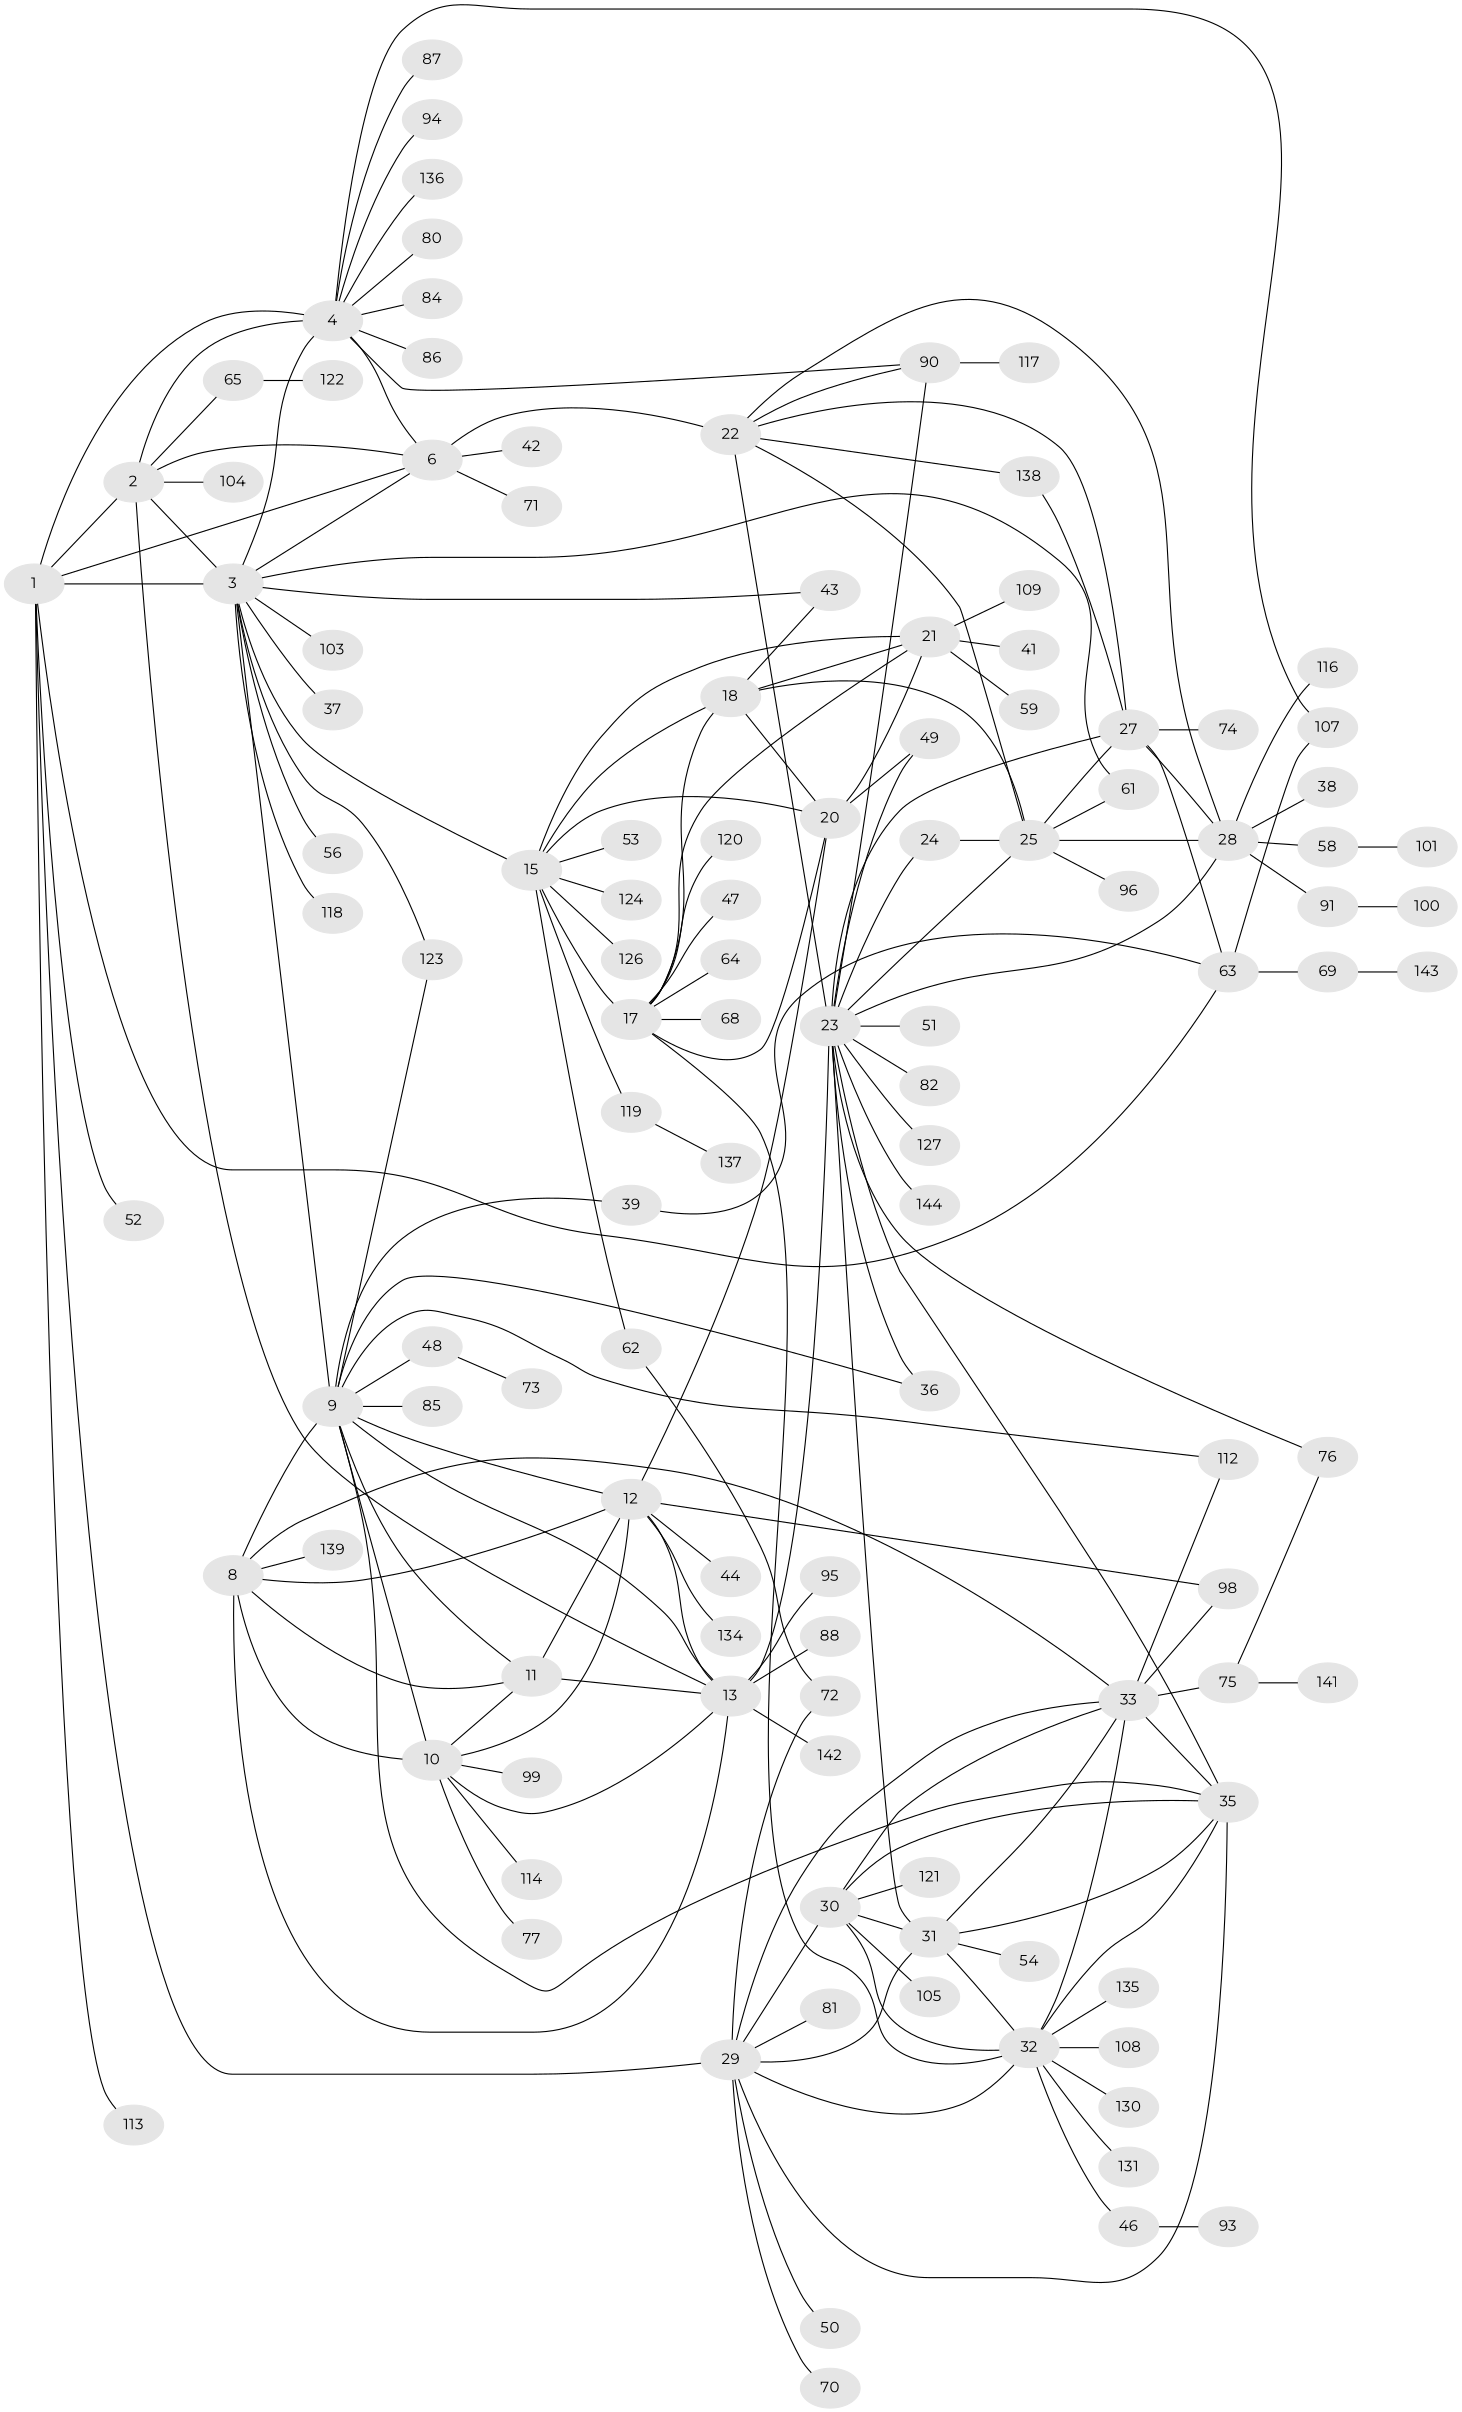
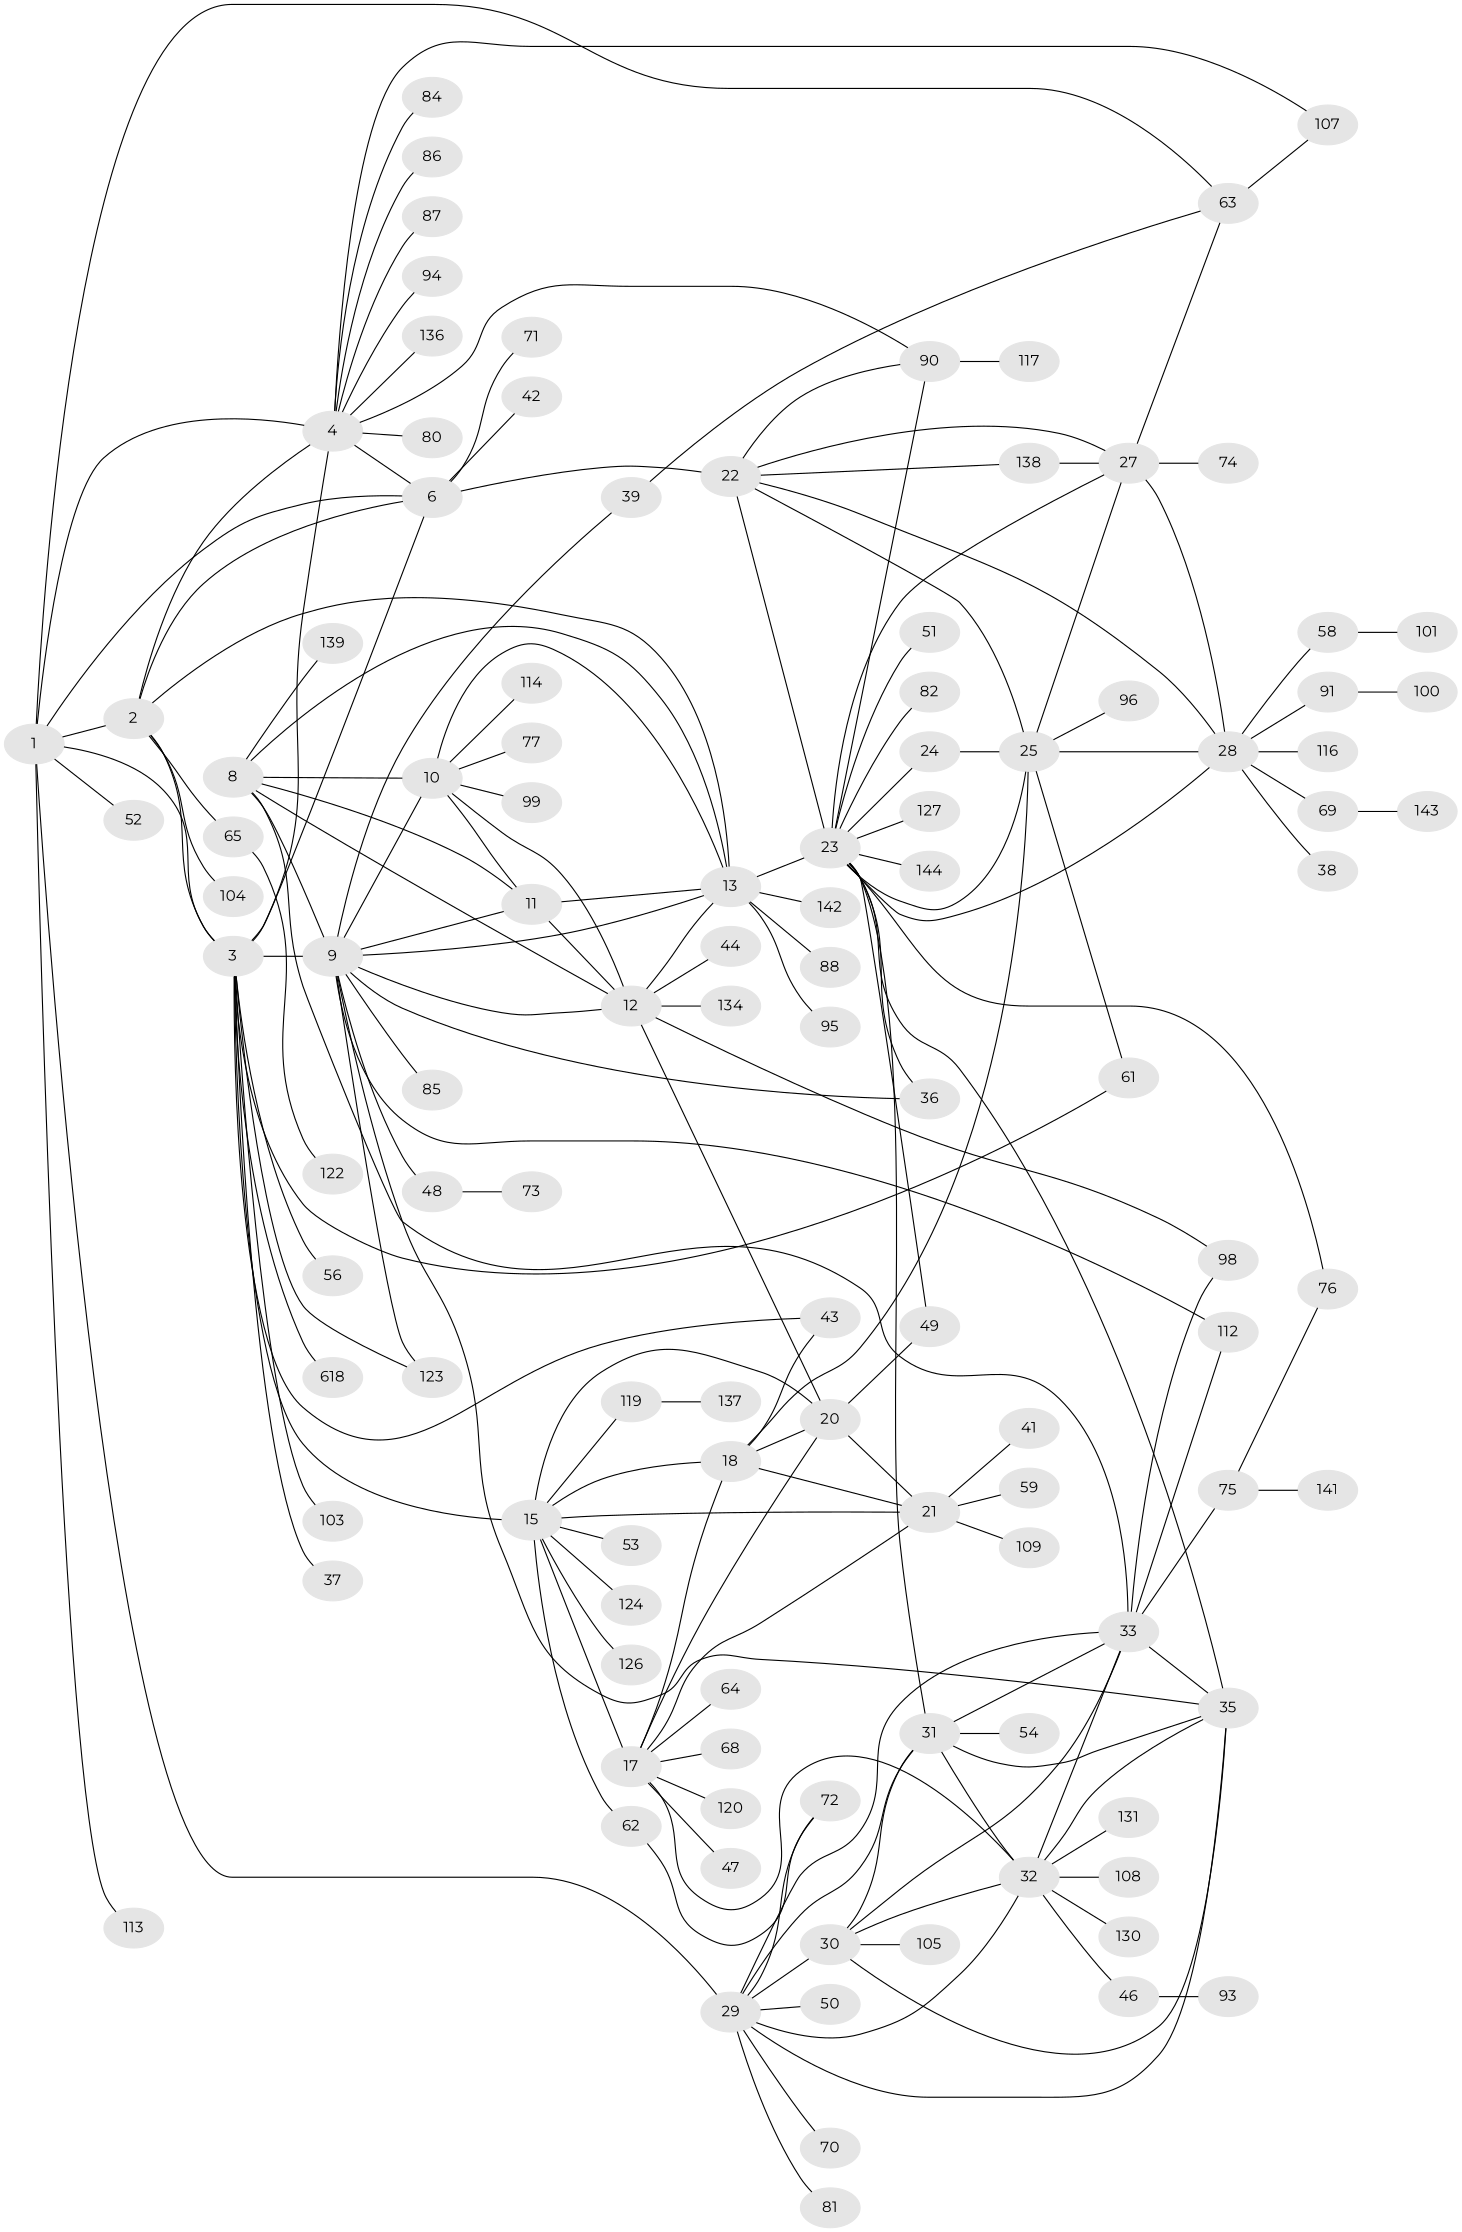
node "118": label "118" -> "618"
edge "63" -- "69": now "28" -- "69"
node "121": removed
node "135": removed
